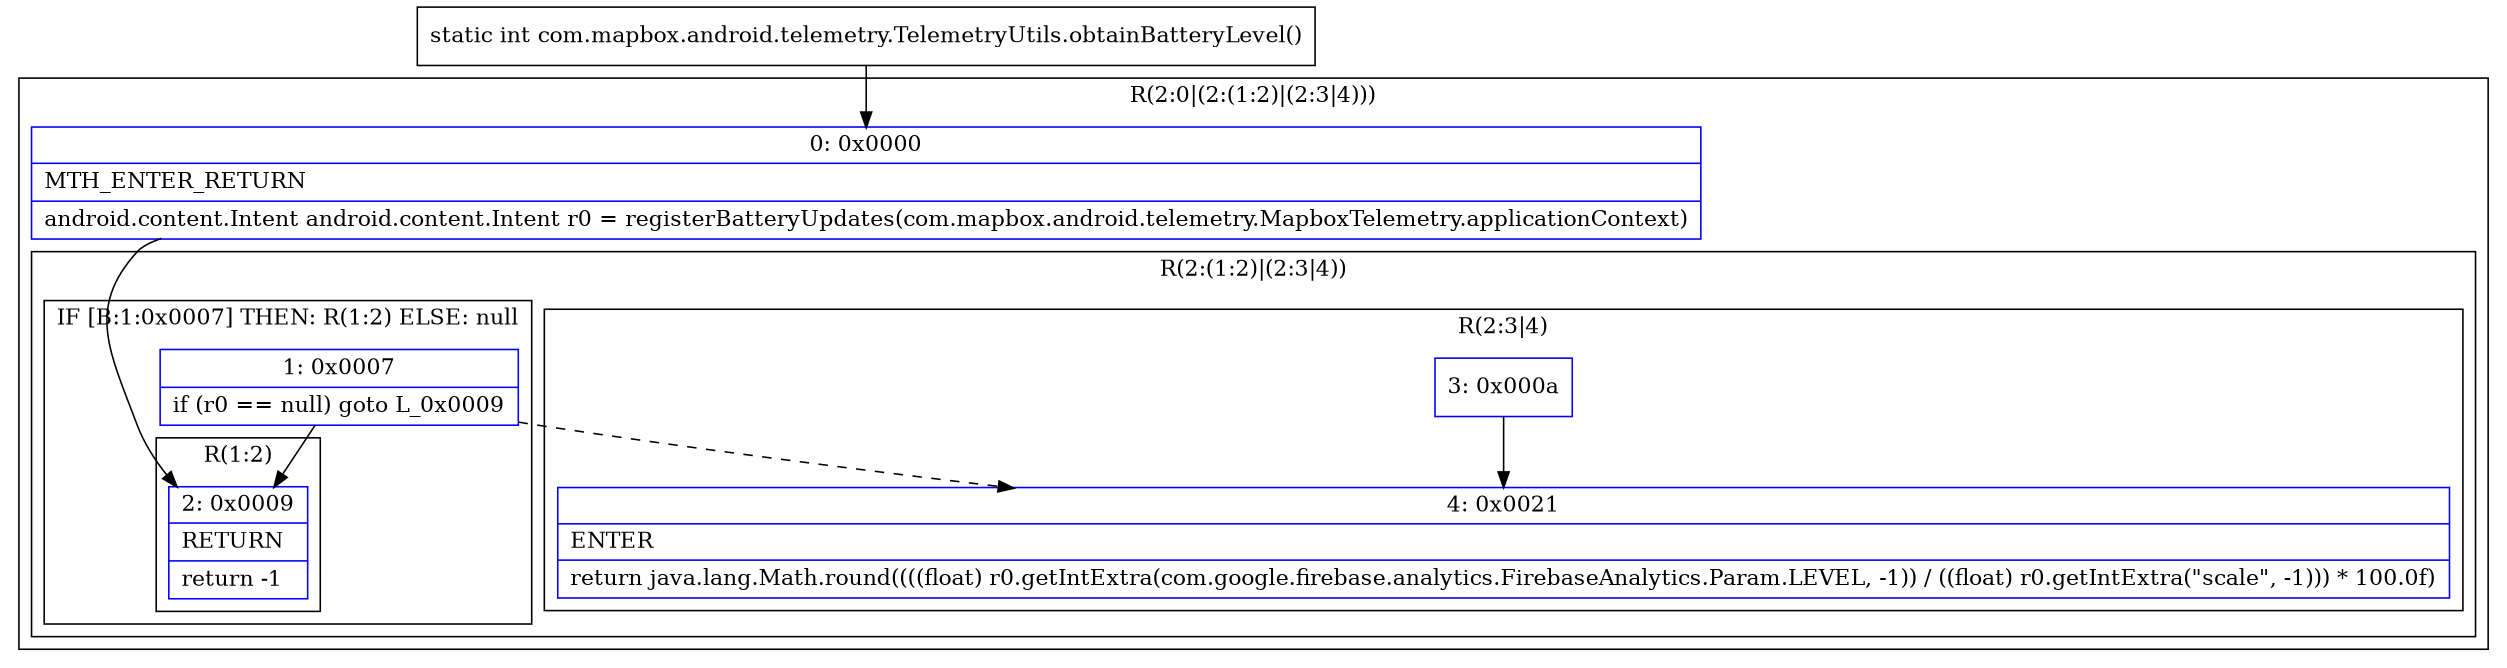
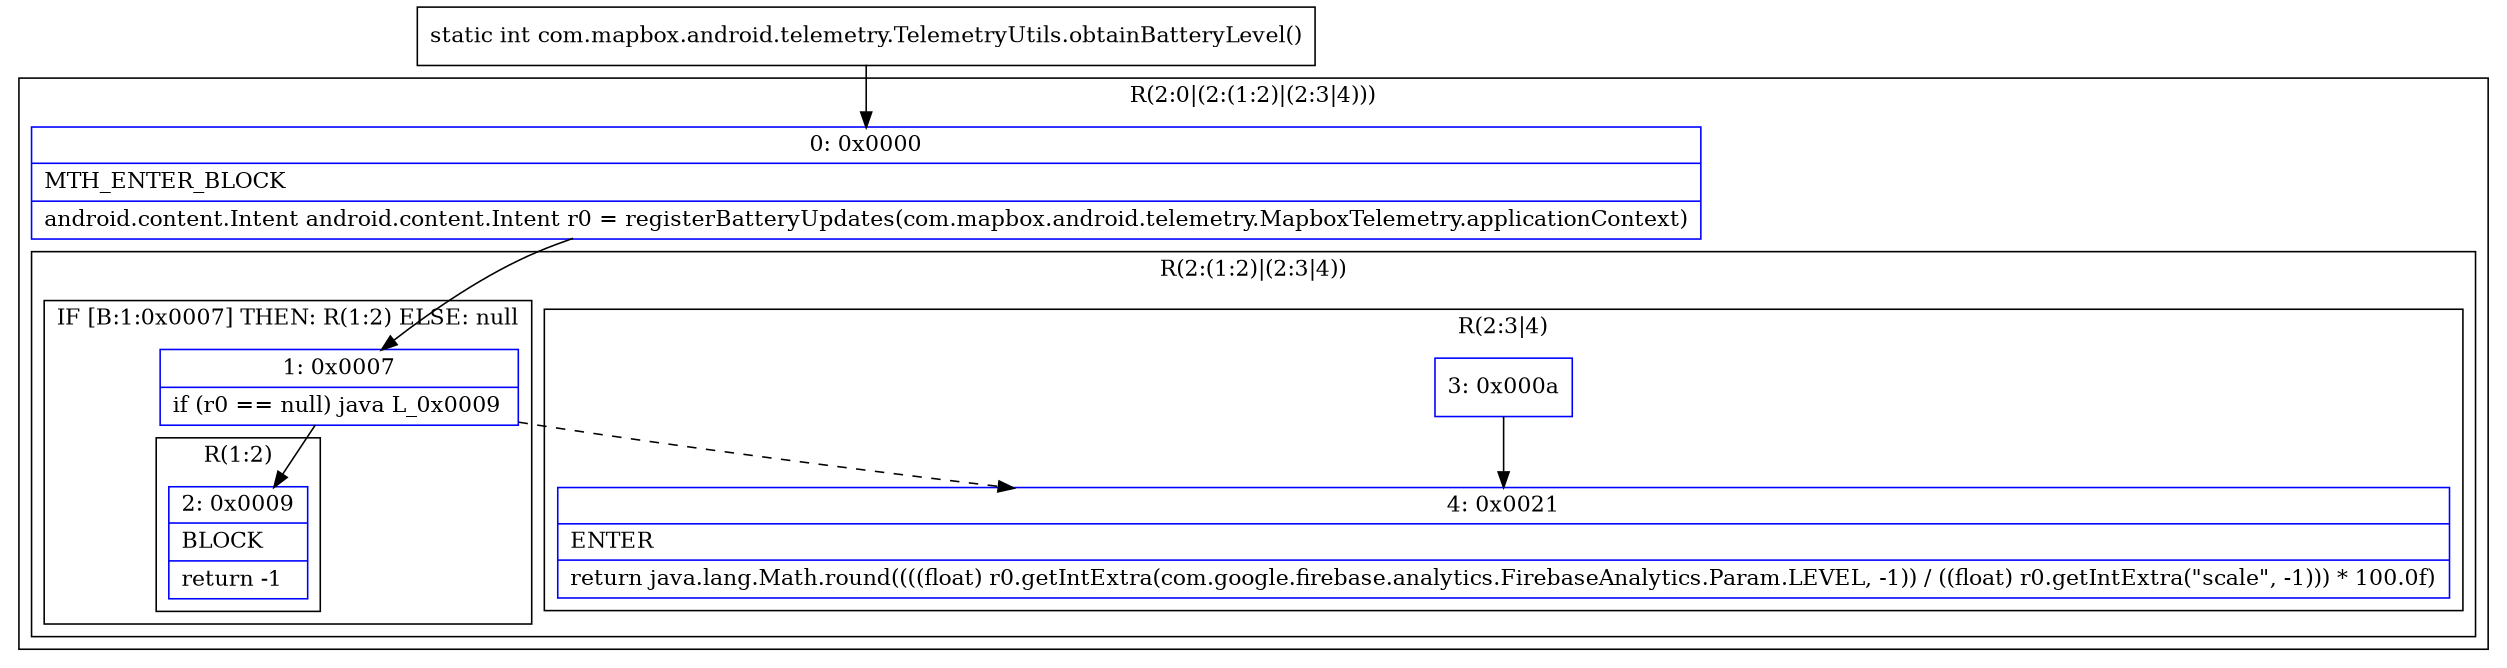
node "0: 0x0000": text "MTH_ENTER_RETURN" -> "MTH_ENTER_BLOCK"
edge "0: 0x0000" -> "2: 0x0009": now "0: 0x0000" -> "1: 0x0007"
node "1: 0x0007": text "if (r0 == null) goto L_0x0009" -> "if (r0 == null) java L_0x0009"
node "2: 0x0009": text "RETURN" -> "BLOCK"
